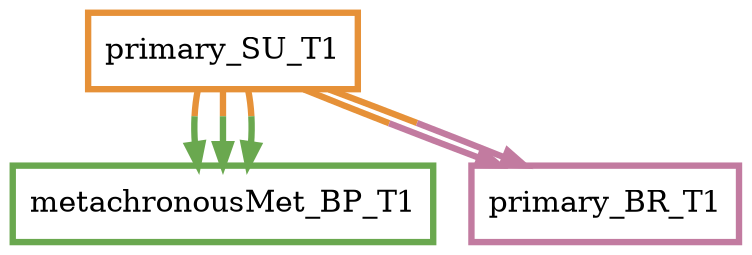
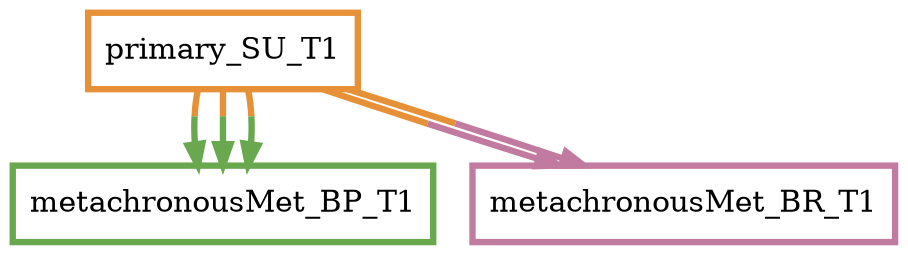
node "primary_BR_T1": label "primary_BR_T1" -> "metachronousMet_BR_T1"
